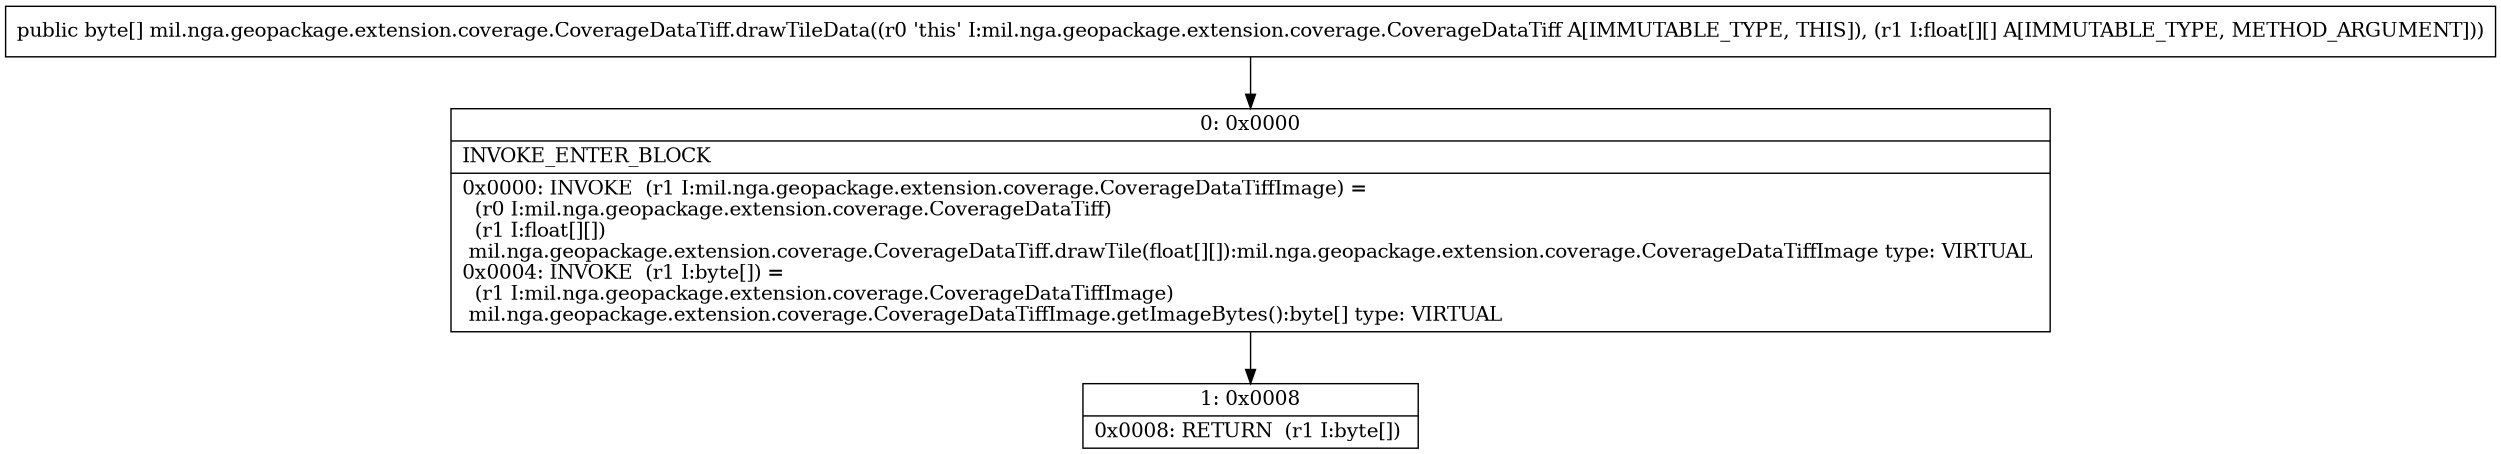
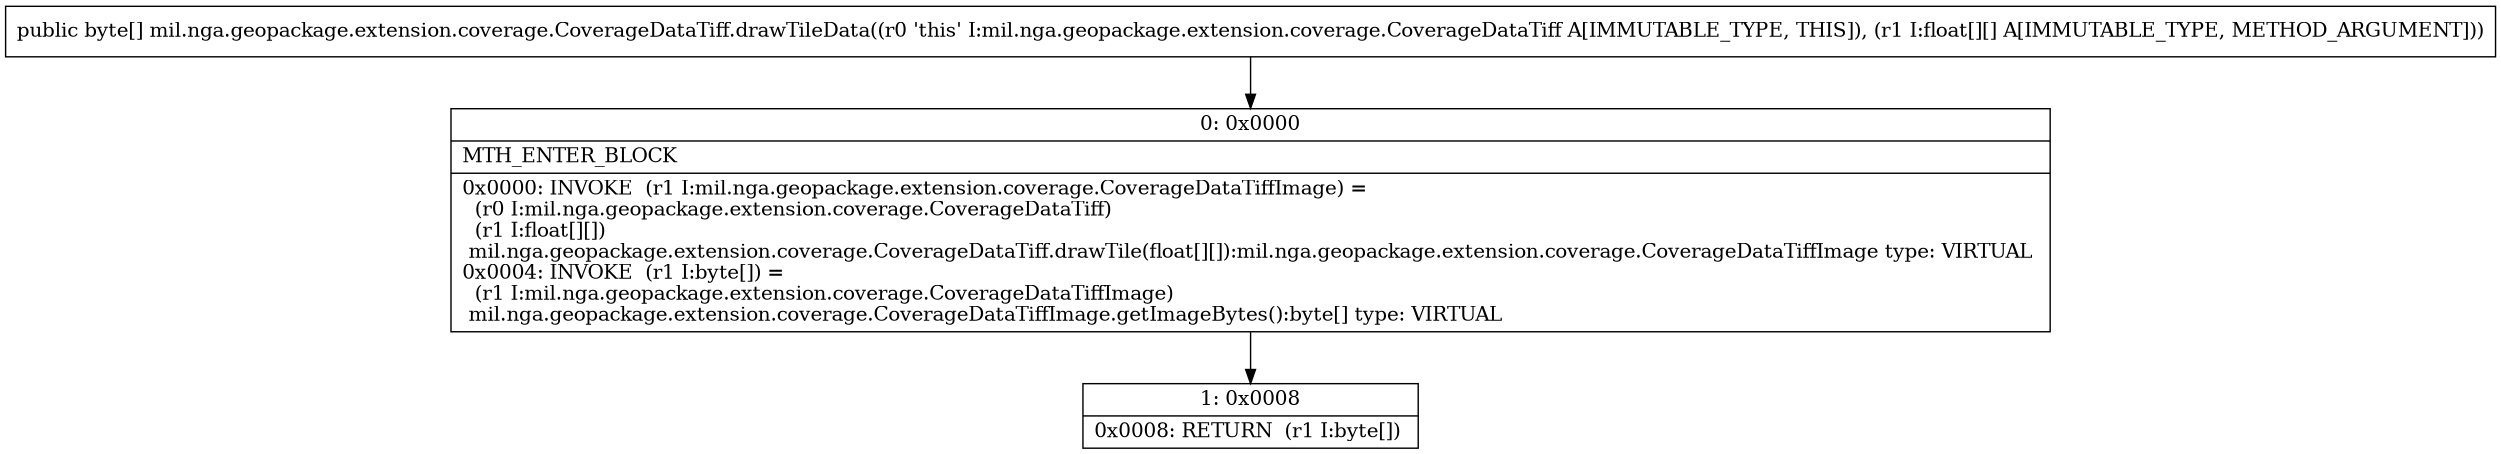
node "0: 0x0000": text "INVOKE_ENTER_BLOCK" -> "MTH_ENTER_BLOCK"
